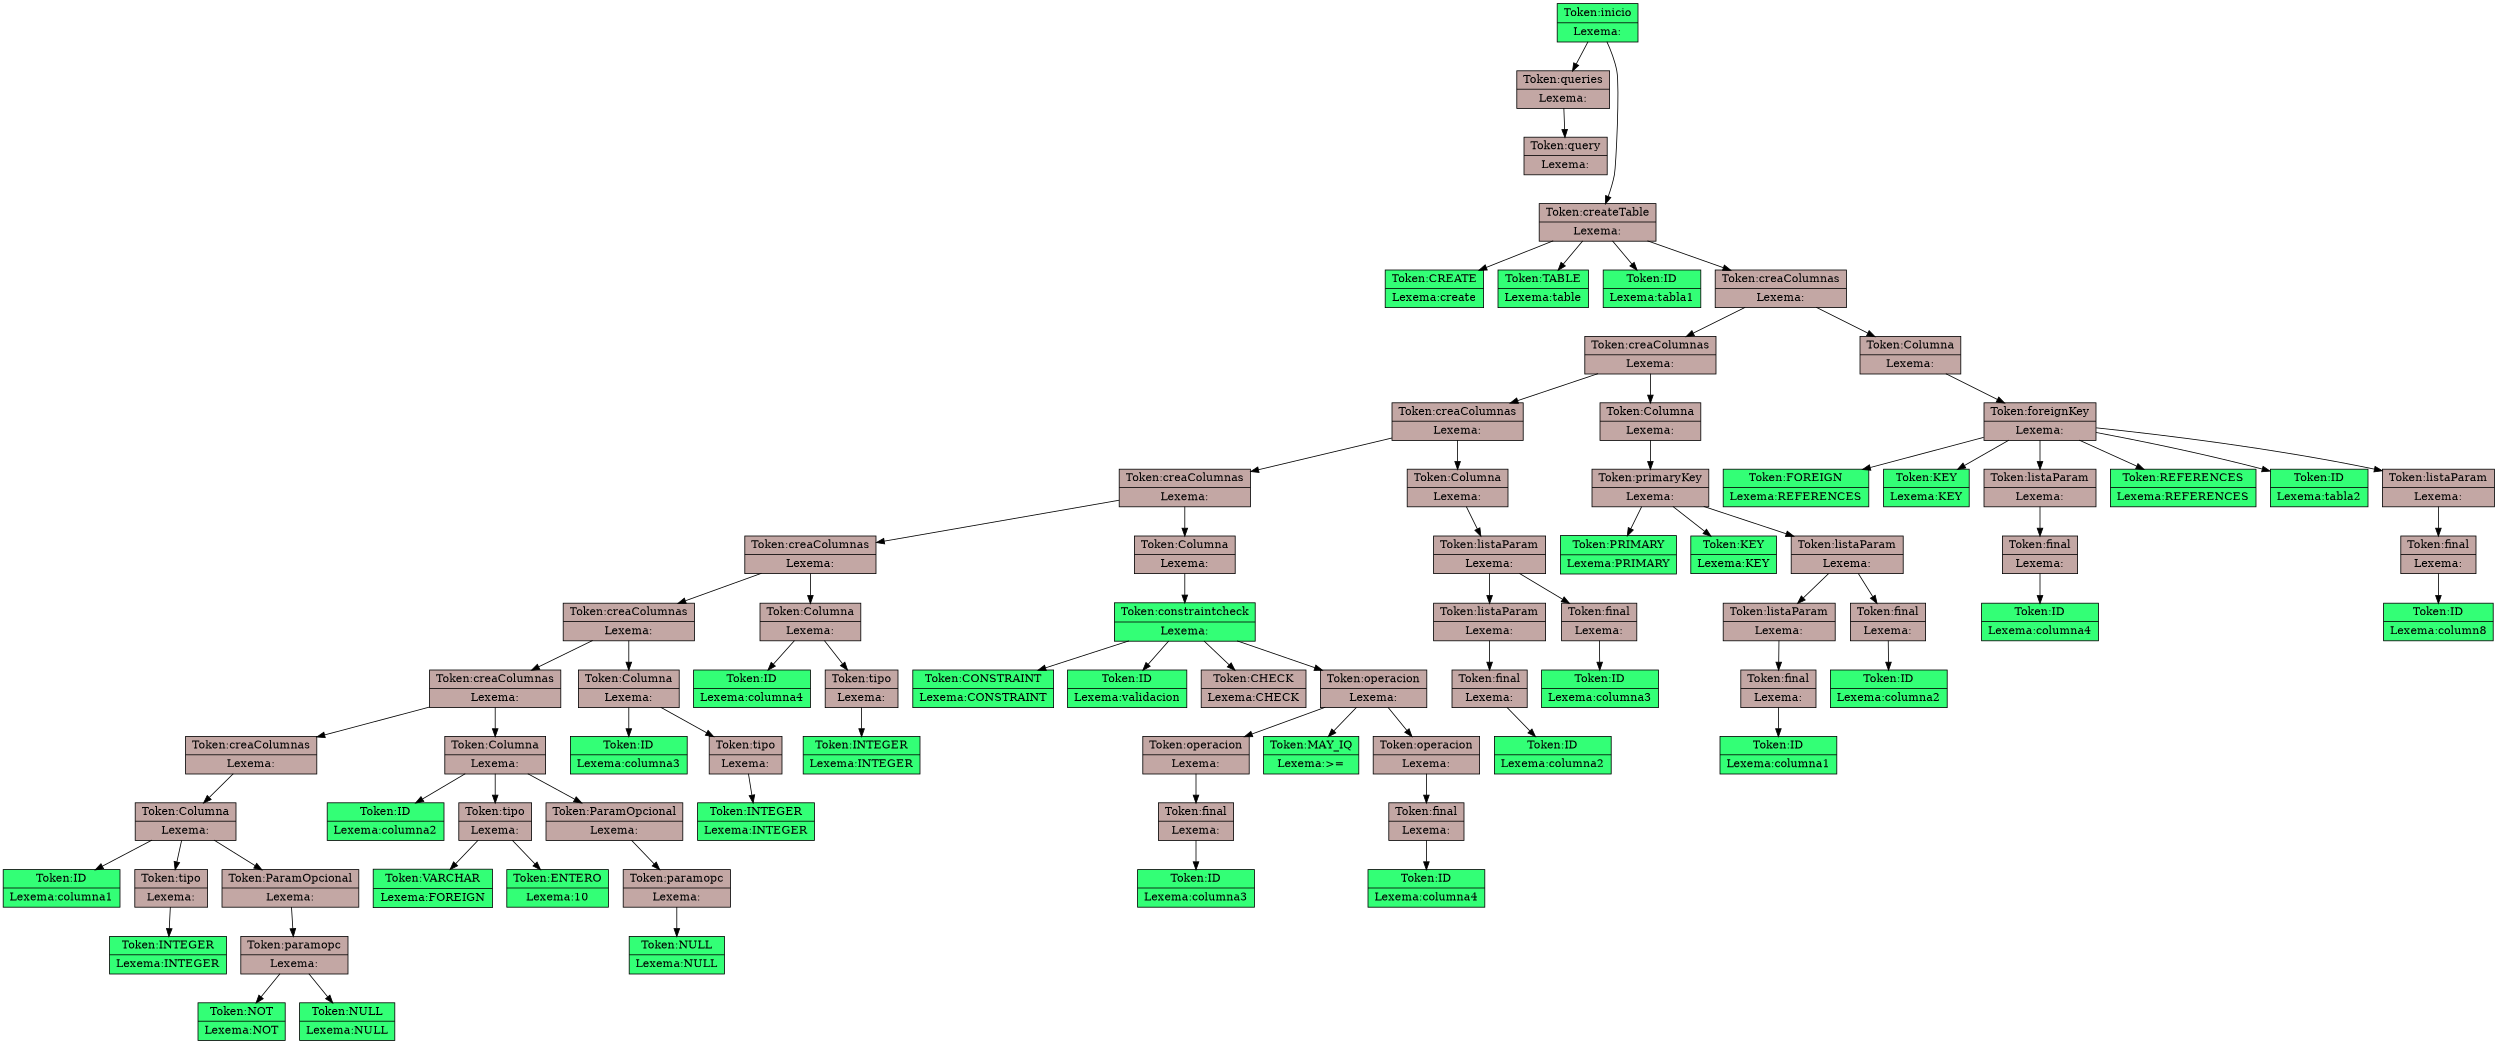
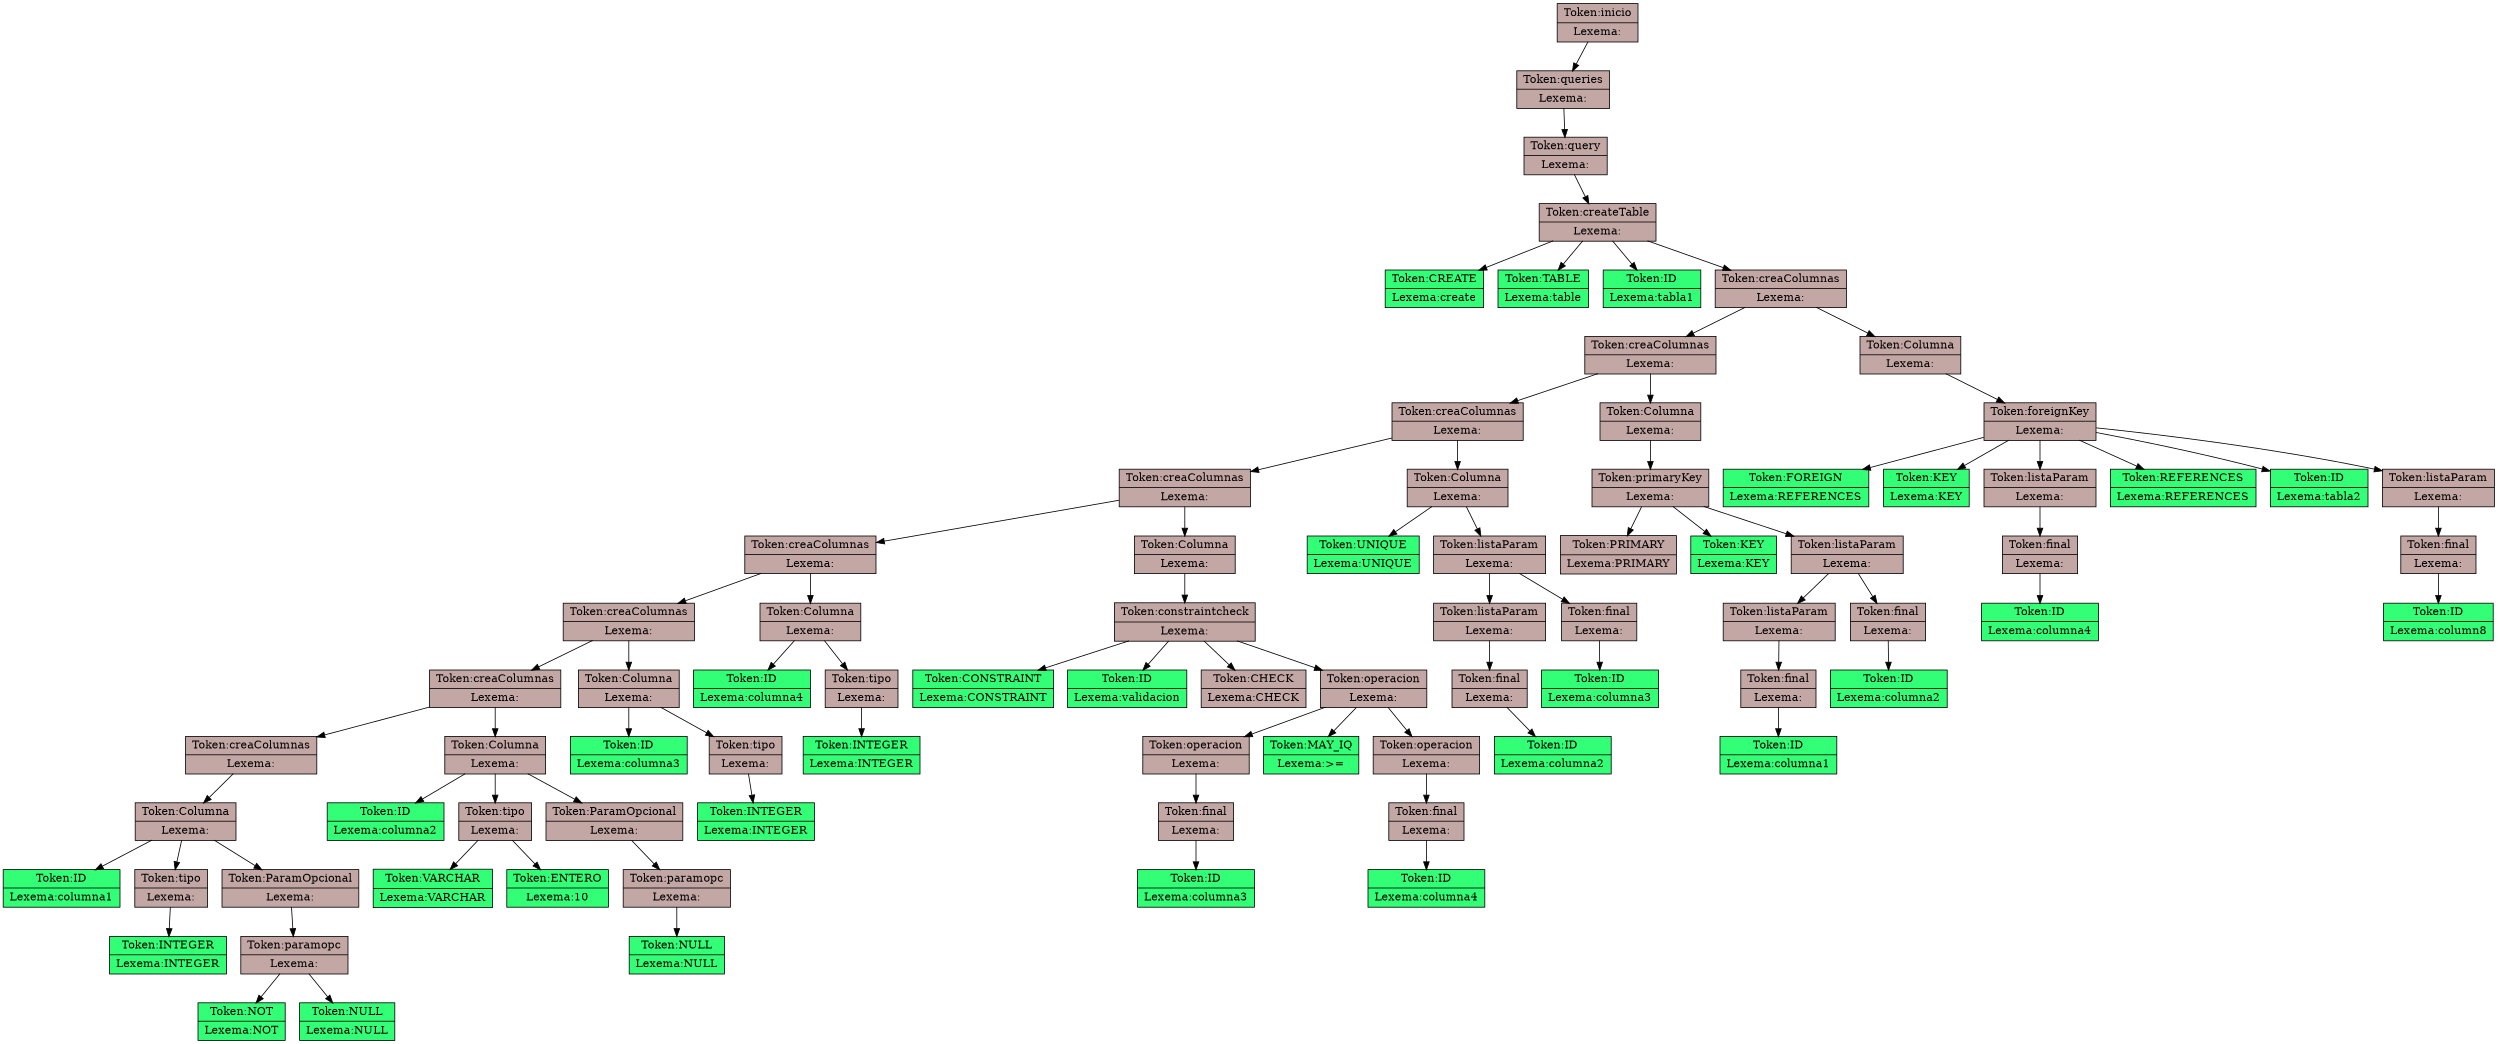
node "Token:inicio": fillcolor #33ff76 -> #c3a7a4
edge "Token:inicio" -> "Token:createTable": now "Token:query" -> "Token:createTable"
node "Token:UNIQUE": added
node "Token:PRIMARY": fillcolor #33ff76 -> #c3a7a4
node "Token:constraintcheck": fillcolor #33ff76 -> #c3a7a4
node "Token:VARCHAR": text "Lexema:FOREIGN" -> "Lexema:VARCHAR"
